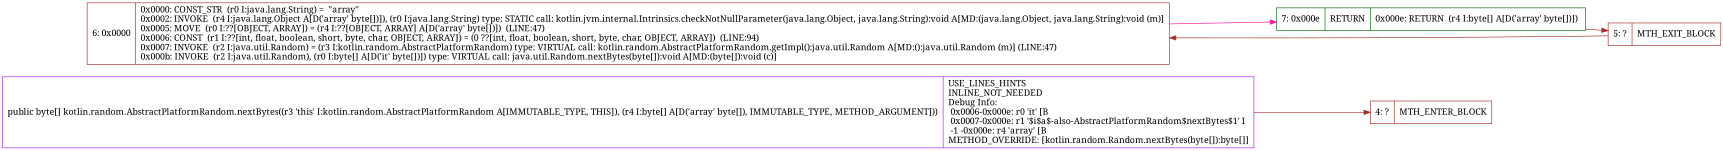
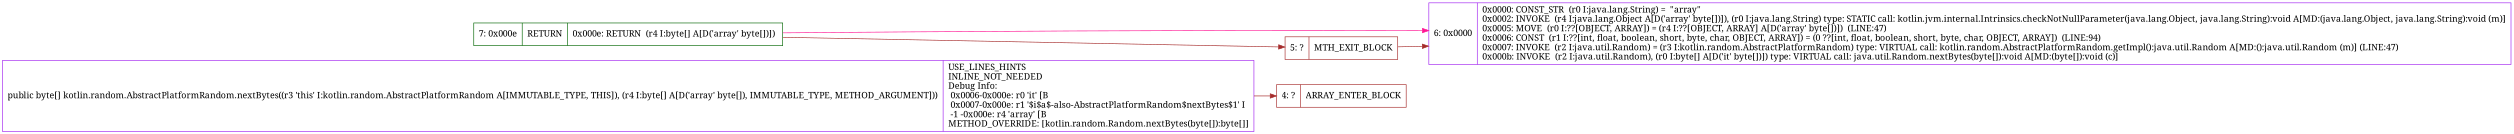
edge "6: 0x0000" -> "7: 0x000e": reversed
node "6: 0x0000": color brown -> purple
node "4: ?": text "MTH_ENTER_BLOCK" -> "ARRAY_ENTER_BLOCK"
